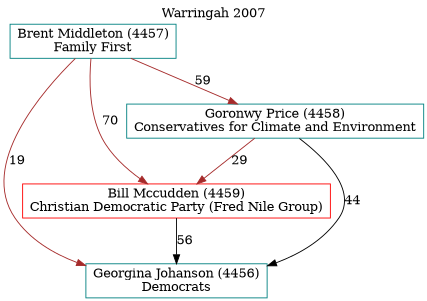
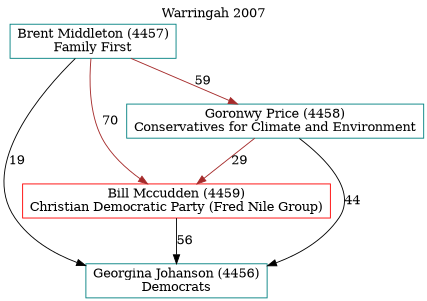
edge "Brent Middleton (4457) Family First" -> "Georgina Johanson (4456) Democrats": color brown -> black
